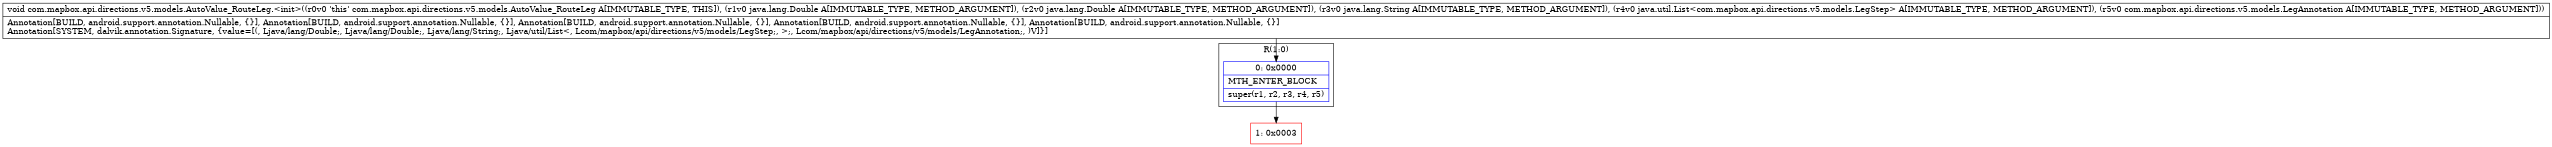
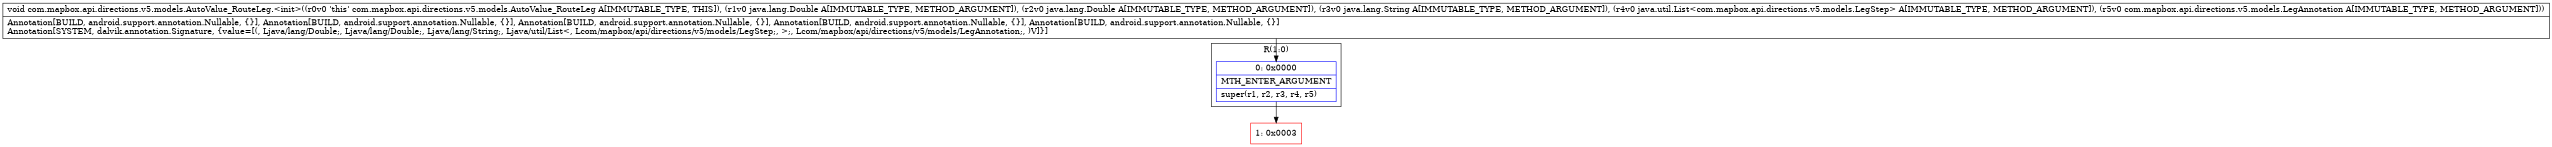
node "0: 0x0000": text "MTH_ENTER_BLOCK" -> "MTH_ENTER_ARGUMENT"
